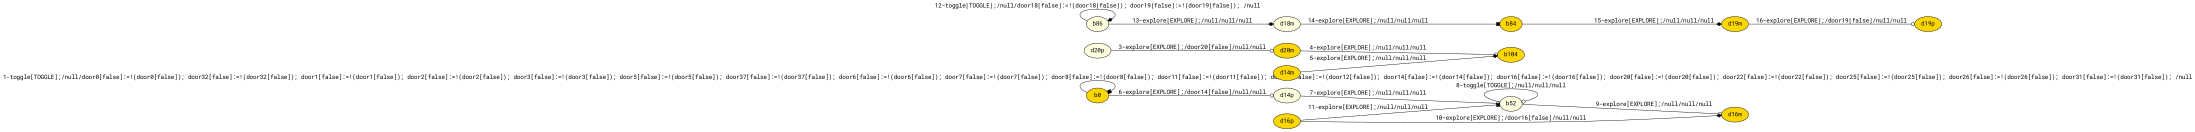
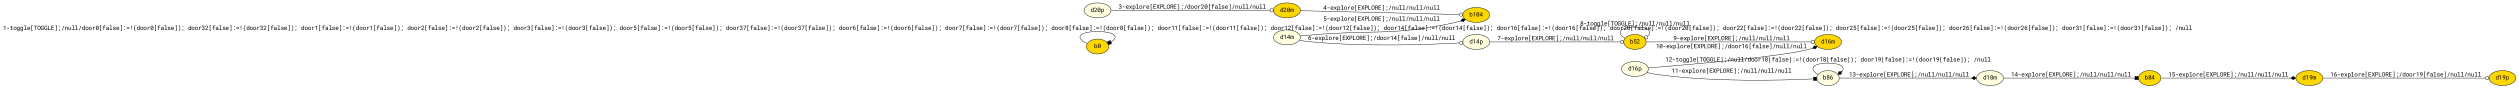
node "d14m": fillcolor gold -> lightyellow
edge "b0" -> "d14p": now "d14m" -> "d14p"
node "b52": fillcolor lightyellow -> gold
edge "d16p" -> "b52": now "d16p" -> "b86"
node "d16p": fillcolor gold -> lightyellow
